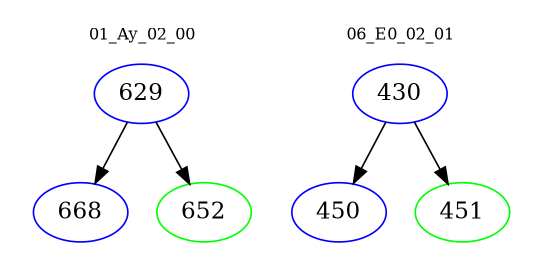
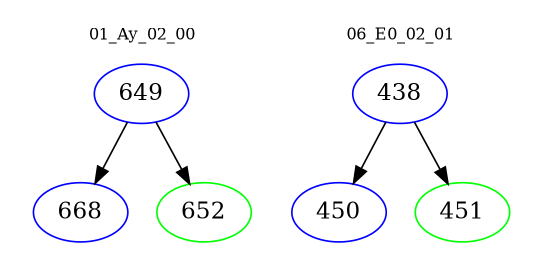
node "629": label "629" -> "649"
node "430": label "430" -> "438"
